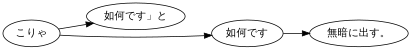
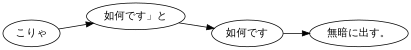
edge "こりゃ" -> "如何です": now "如何です」と" -> "如何です"
